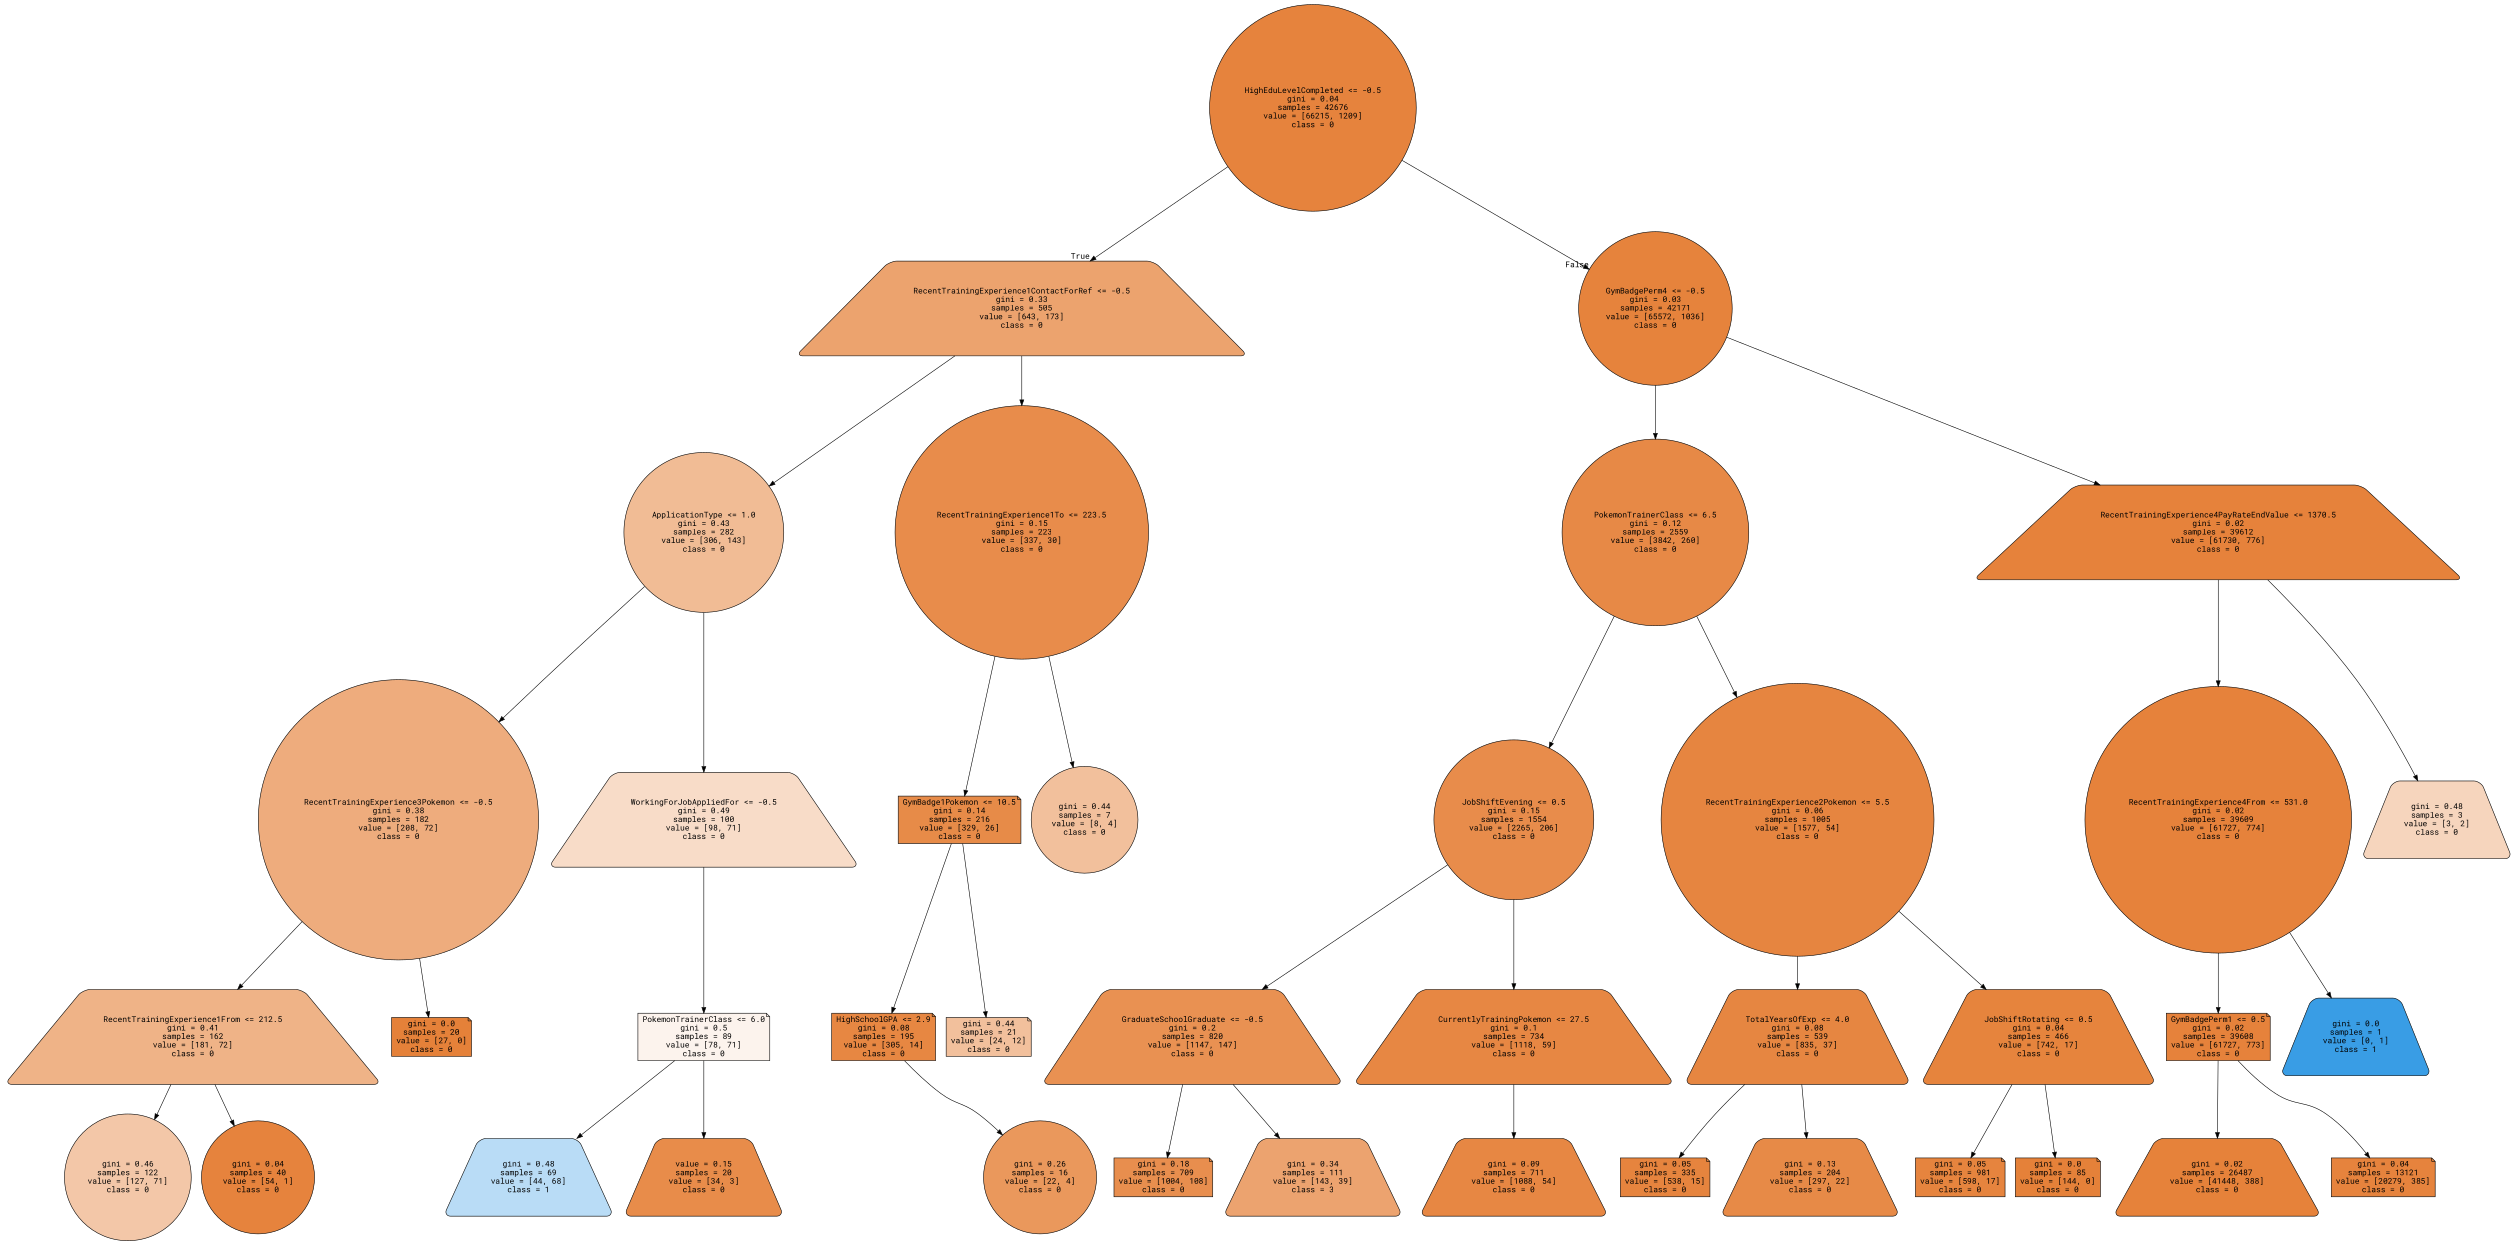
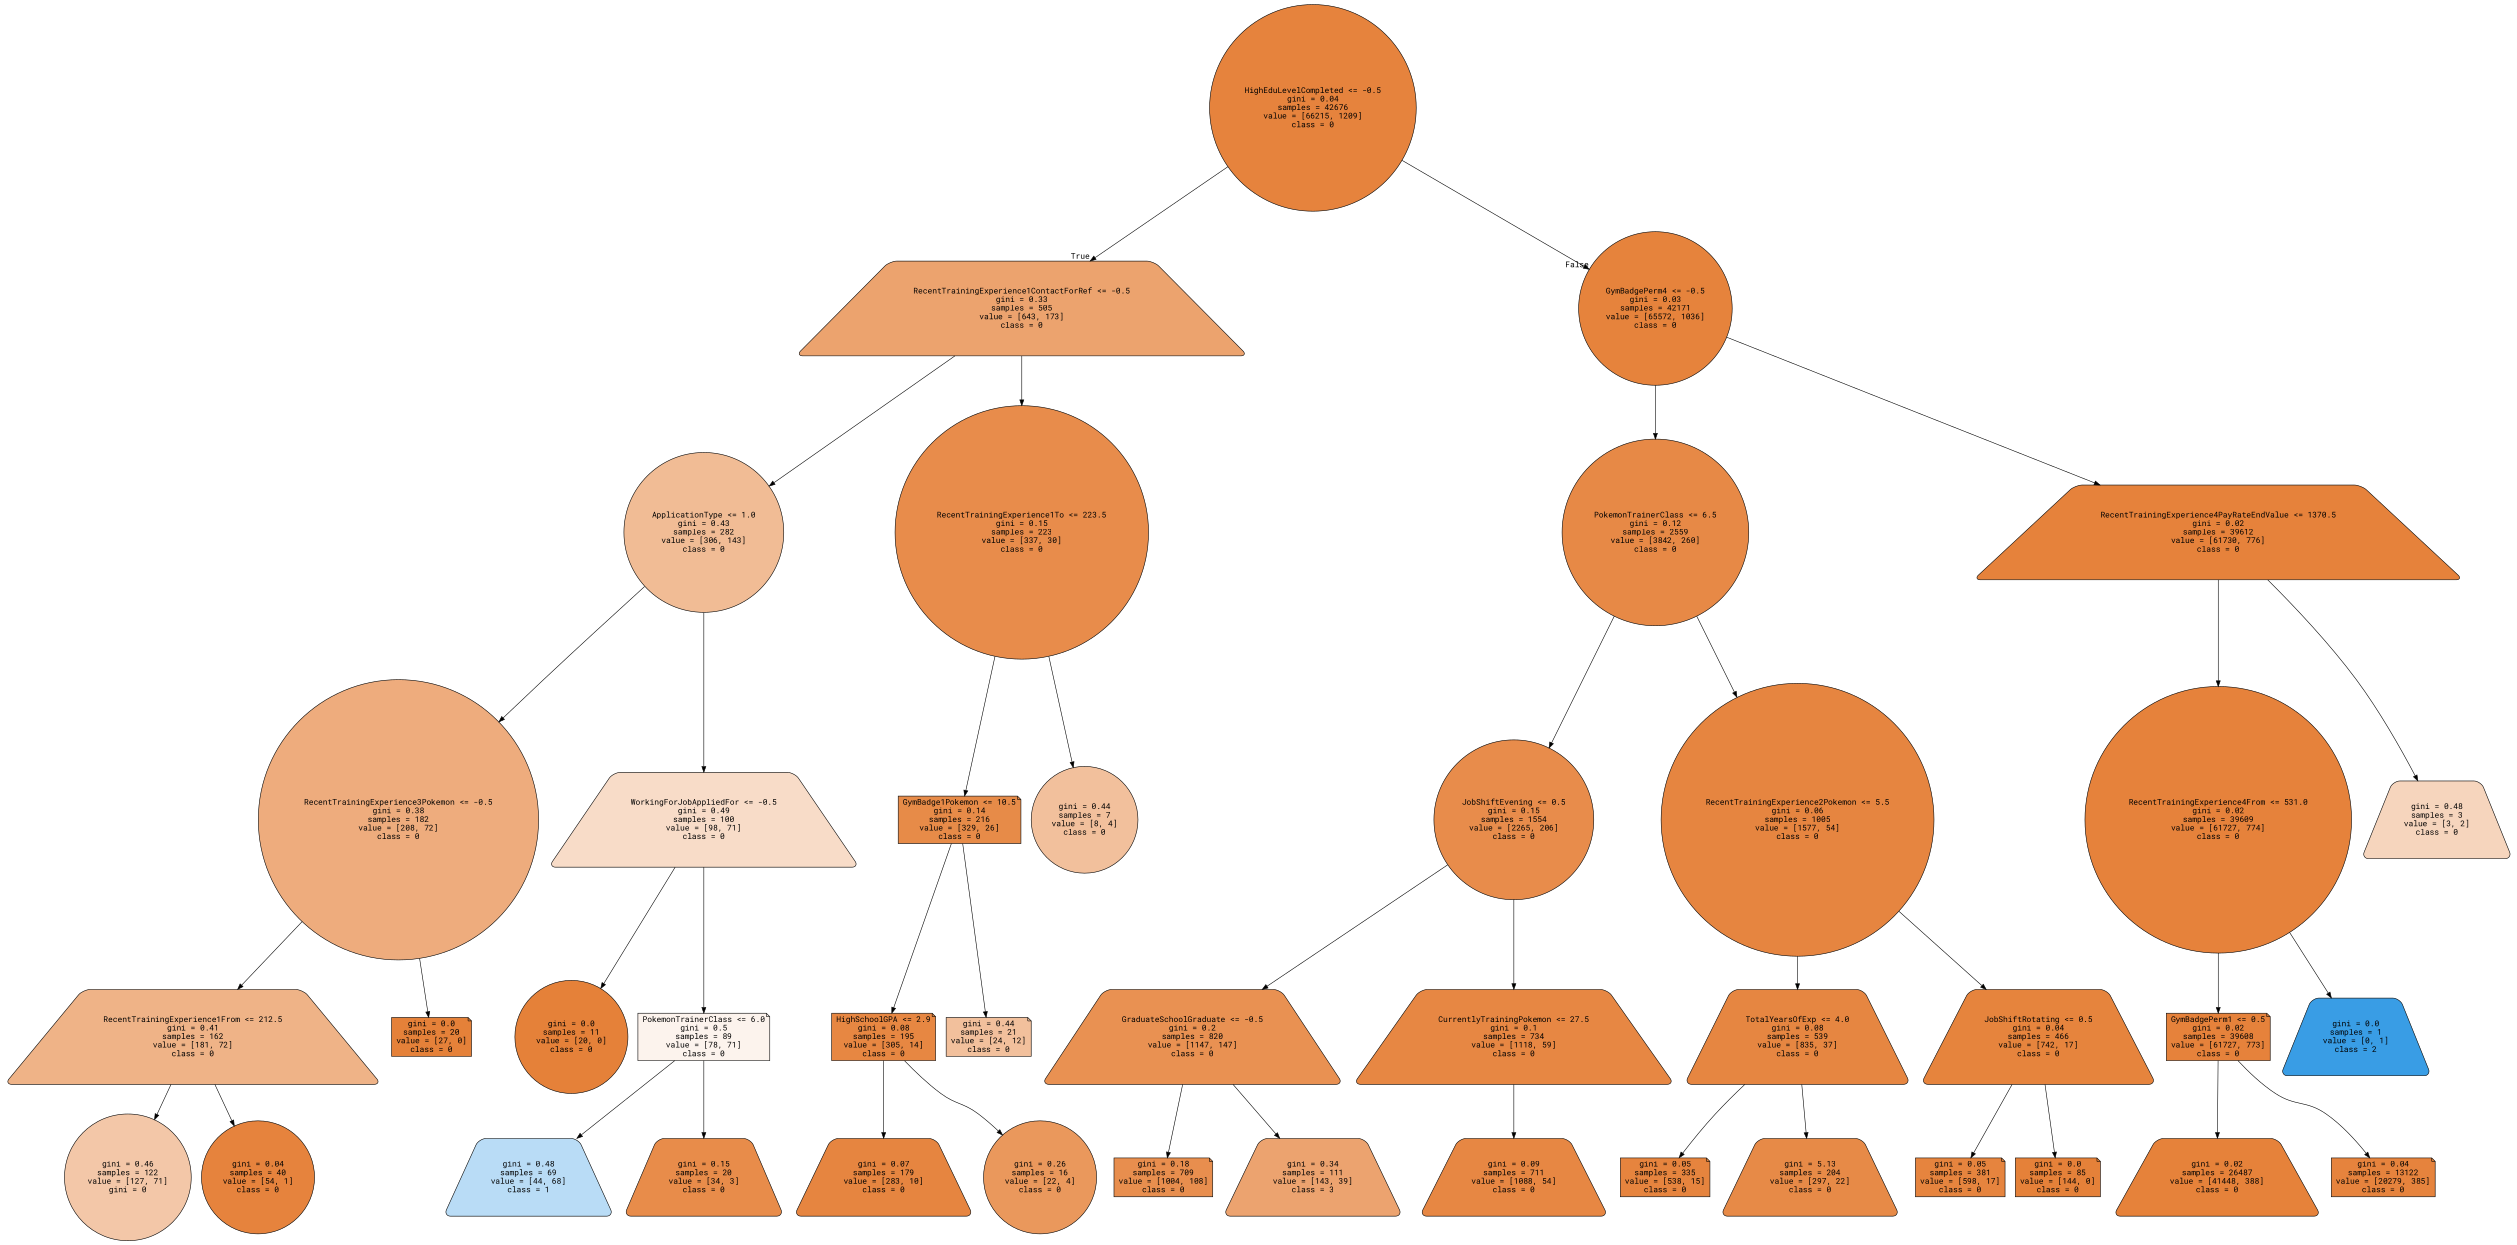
node "gini = 0.0 samples = 11 value = [20, 0] class = 0": added
node "gini = 0.0 samples = 1 value = [0, 1] class = 1": label "gini = 0.0 samples = 1 value = [0, 1] class = 1" -> "gini = 0.0 samples = 1 value = [0, 1] class = 2"
node "gini = 0.46 samples = 122 value = [127, 71] class = 0": label "gini = 0.46 samples = 122 value = [127, 71] class = 0" -> "gini = 0.46 samples = 122 value = [127, 71] gini = 0"
node "value = 0.15 samples = 20 value = [34, 3] class = 0": label "value = 0.15 samples = 20 value = [34, 3] class = 0" -> "gini = 0.15 samples = 20 value = [34, 3] class = 0"
node "gini = 0.07 samples = 179 value = [283, 10] class = 0": added
node "gini = 0.13 samples = 204 value = [297, 22] class = 0": label "gini = 0.13 samples = 204 value = [297, 22] class = 0" -> "gini = 5.13 samples = 204 value = [297, 22] class = 0"
node "gini = 0.05 samples = 981 value = [598, 17] class = 0": label "gini = 0.05 samples = 981 value = [598, 17] class = 0" -> "gini = 0.05 samples = 381 value = [598, 17] class = 0"
node "gini = 0.04 samples = 13121 value = [20279, 385] class = 0": label "gini = 0.04 samples = 13121 value = [20279, 385] class = 0" -> "gini = 0.04 samples = 13122 value = [20279, 385] class = 0"
